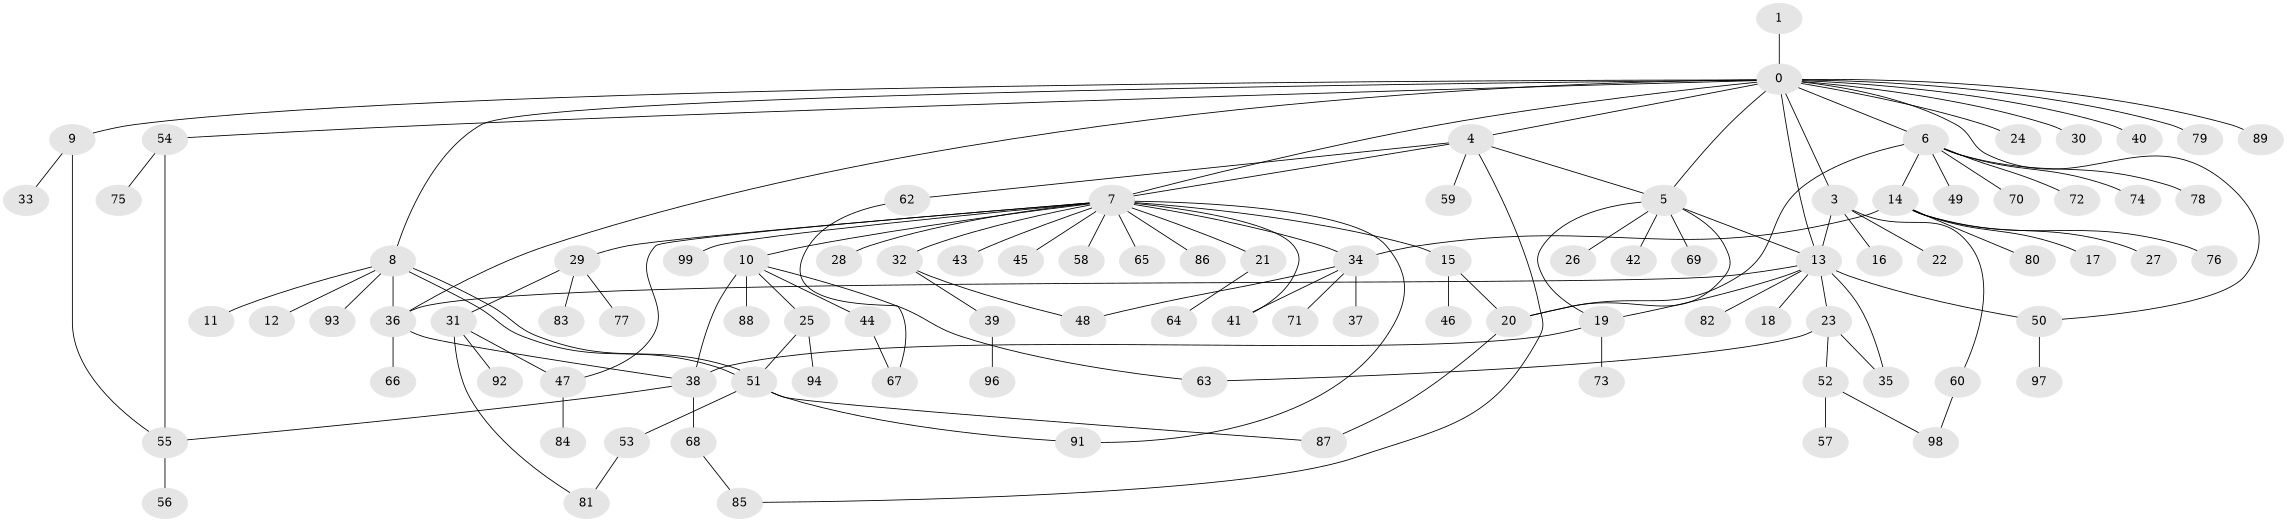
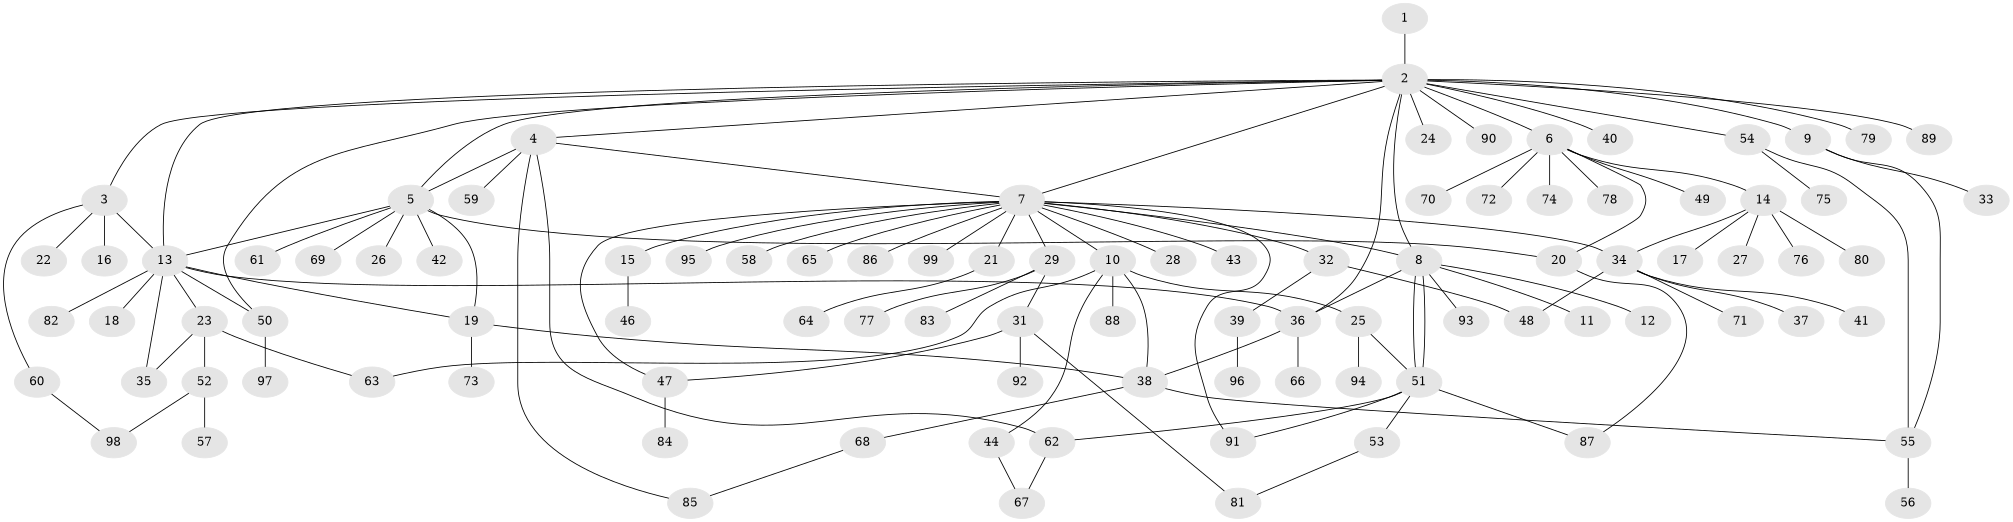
node "0": label "0" -> "2"
node "30": label "30" -> "90"
edge "7" -- "41": now "7" -- "8"
node "61": added
node "45": label "45" -> "95"
edge "15" -- "20": removed
edge "51" -- "62": added
